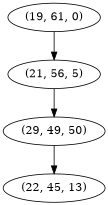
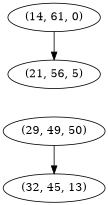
node "(19, 61, 0)": label "(19, 61, 0)" -> "(14, 61, 0)"
edge "(21, 56, 5)" -> "(29, 49, 50)": removed
node "(22, 45, 13)": label "(22, 45, 13)" -> "(32, 45, 13)"
